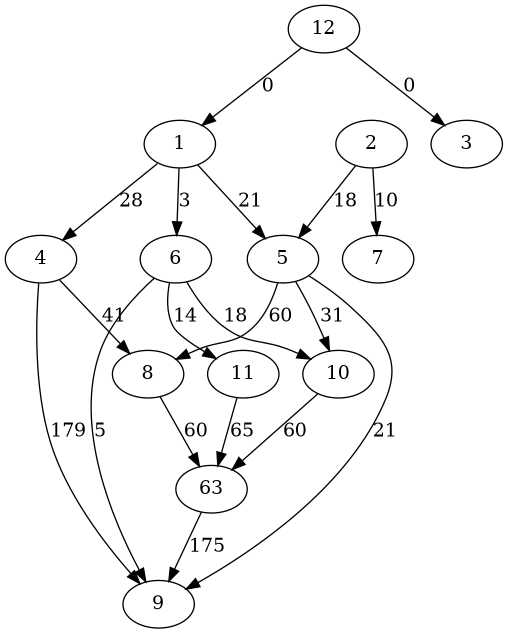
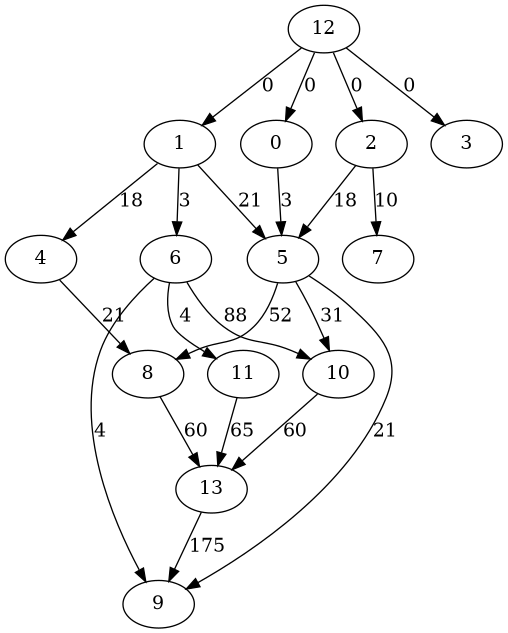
edge "12" -> "2": added, label "0"
node "0": added
edge "1" -> "4": label "28" -> "18"
edge "4" -> "8": label "41" -> "21"
edge "6" -> "11": label "14" -> "4"
edge "6" -> "10": label "18" -> "88"
edge "5" -> "8": label "60" -> "52"
edge "6" -> "9": label "5" -> "4"
edge "4" -> "9": removed, label "179"
node "63": label "63" -> "13"
